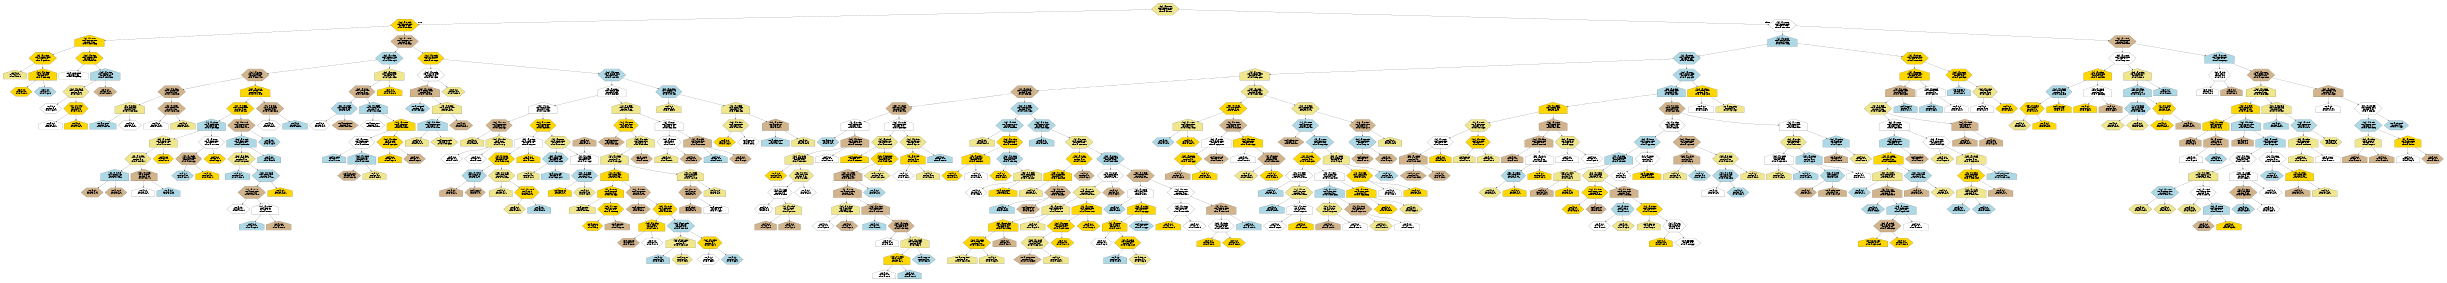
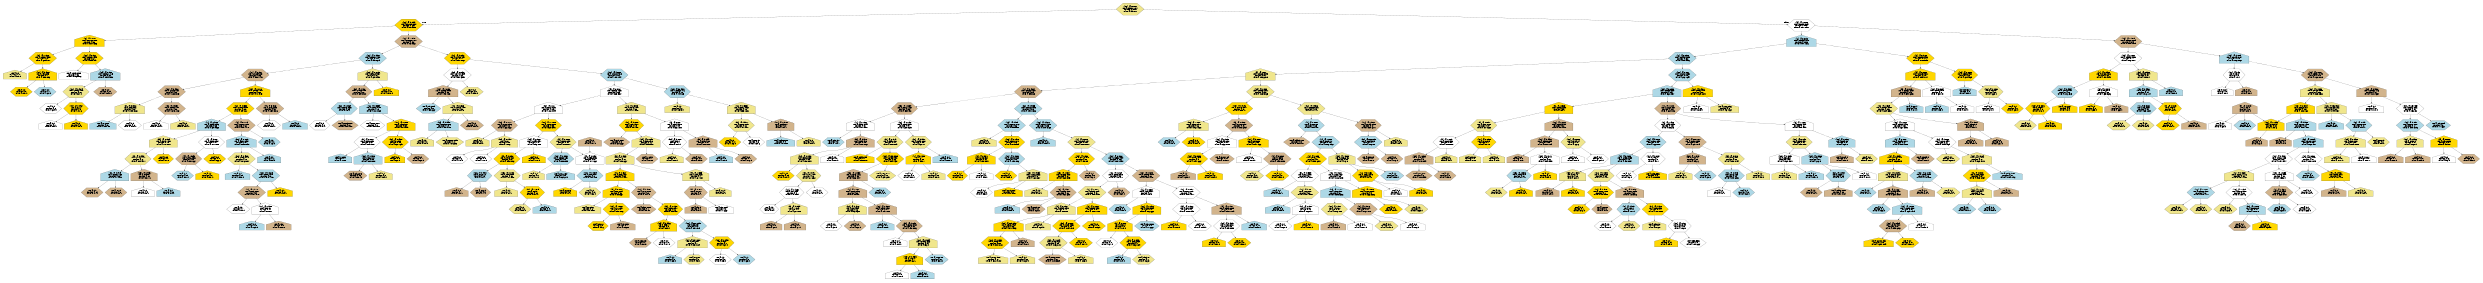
edge "X[16] <= 1.1095 mse = 54555.84 samples = 15 value = 491.6" -> "X[8] <= 1.1173 mse = 450.0 samples = 12 value = 608.0": reversed
node "mse = 0.0 samples = 9 value = 267.0": label "mse = 0.0 samples = 9 value = 267.0" -> "mse = 0.0 samples = 9 mse = 267.0"
node "mse = 0.0 samples = 6 value = 95.0": fillcolor gold -> khaki
